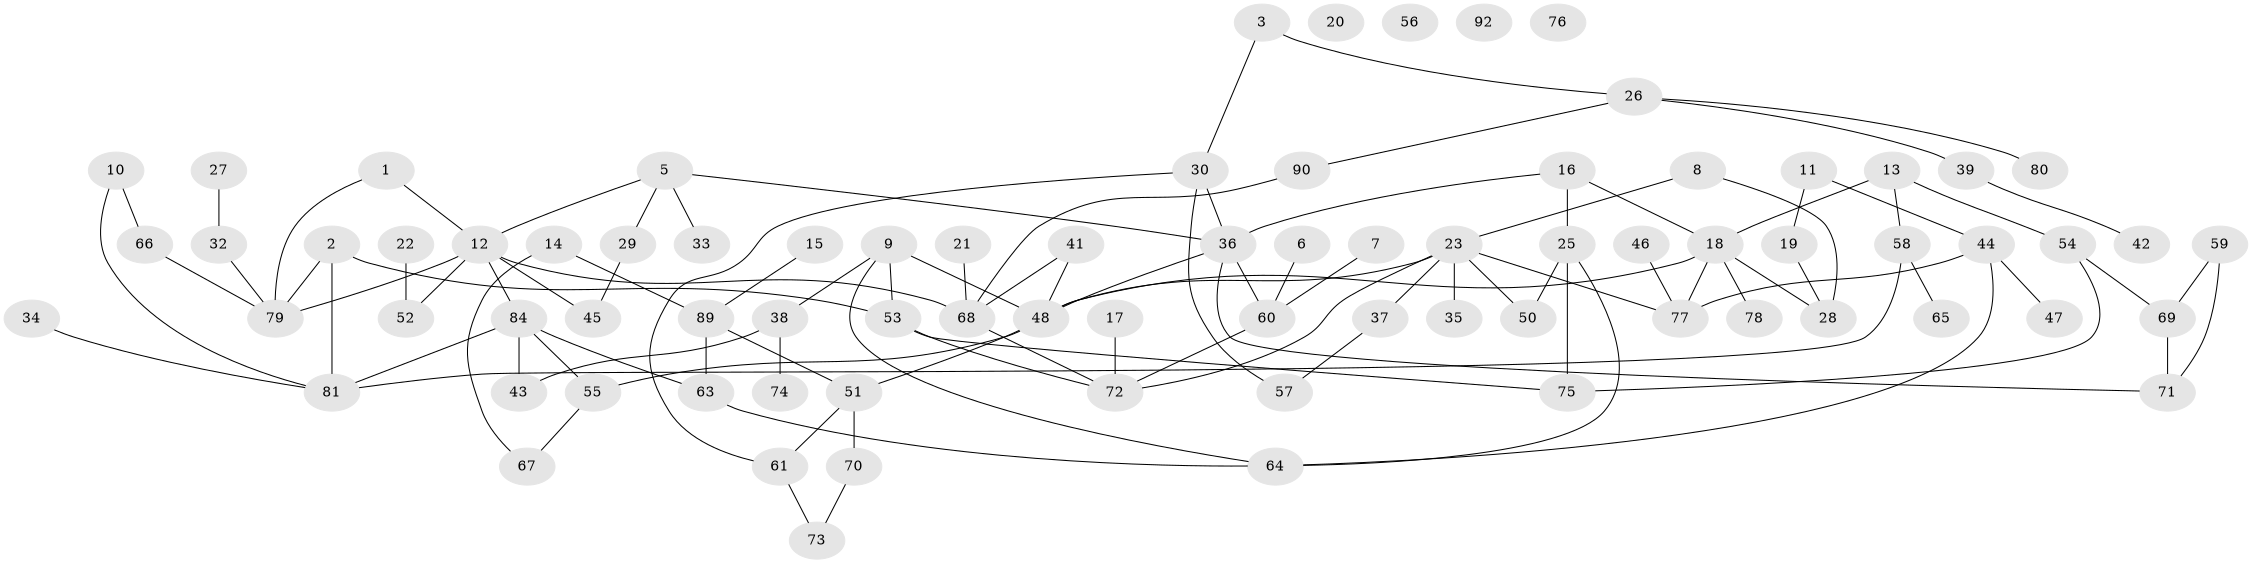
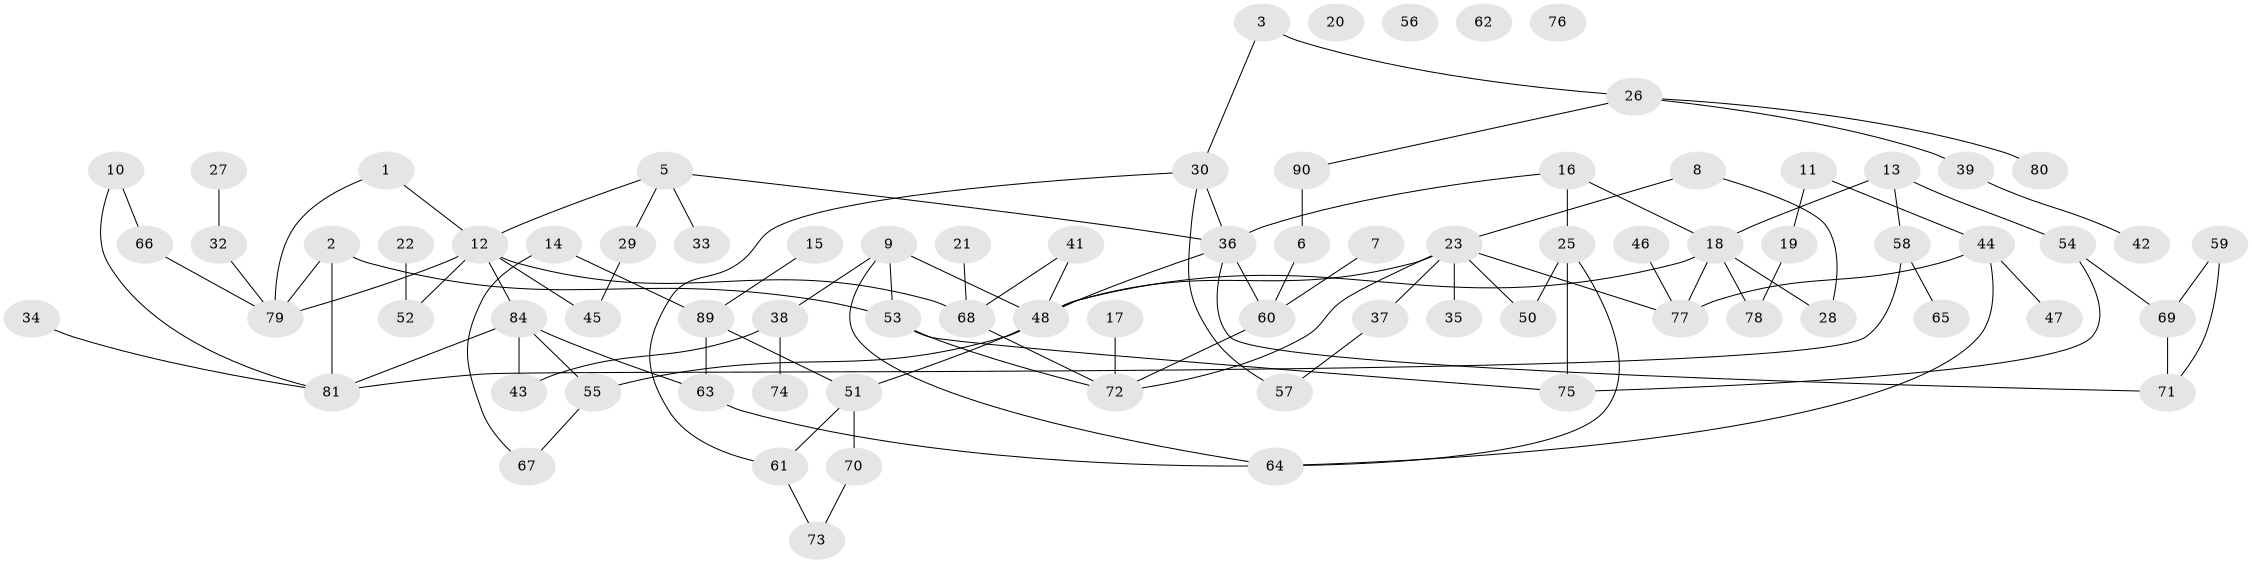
node "92": label "92" -> "62"
edge "90" -- "68": now "90" -- "6"
edge "19" -- "28": now "19" -- "78"
